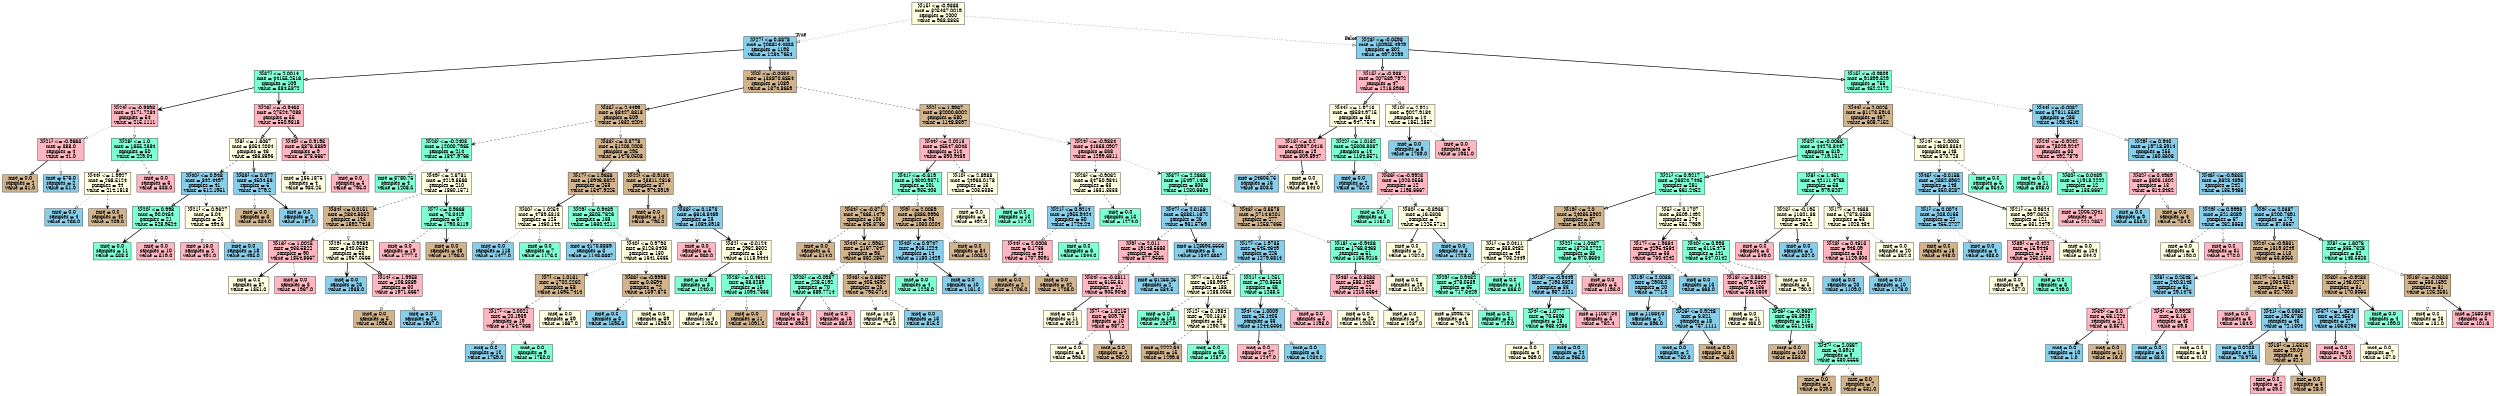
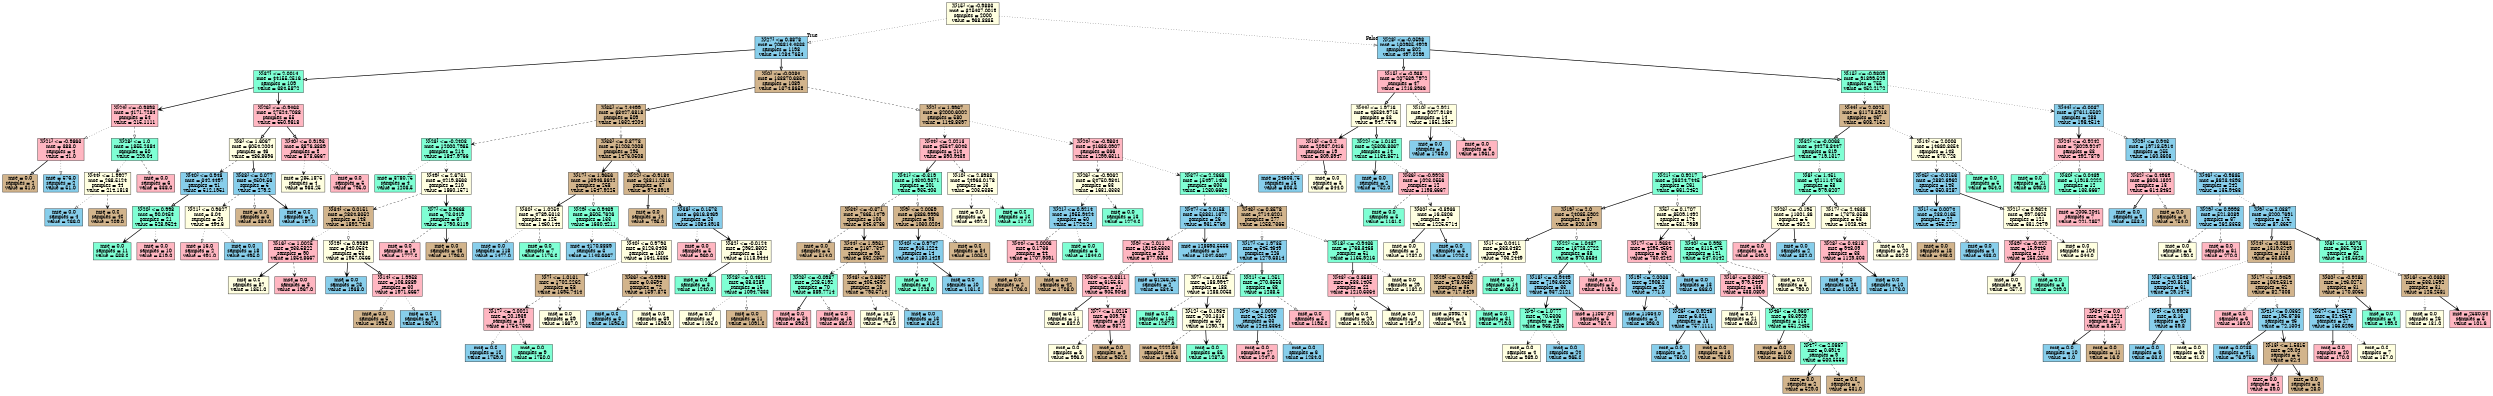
edge "X[40] <= 0.948 mse = 342.4497 samples = 41 value = 512.1951" -> "X[21] <= 0.9627 mse = 3.04 samples = 20 value = 494.6": now "X[38] <= 0.077 mse = 4504.56 samples = 5 value = 279.2" -> "X[21] <= 0.9627 mse = 3.04 samples = 20 value = 494.6"
node "X[29] <= 0.9432 mse = 478.0539 samples = 35 value = 717.3429": fillcolor aquamarine -> tan
node "X[4] <= 0.9928 mse = 8.16 samples = 40 value = 39.8": fillcolor lightpink -> skyblue
